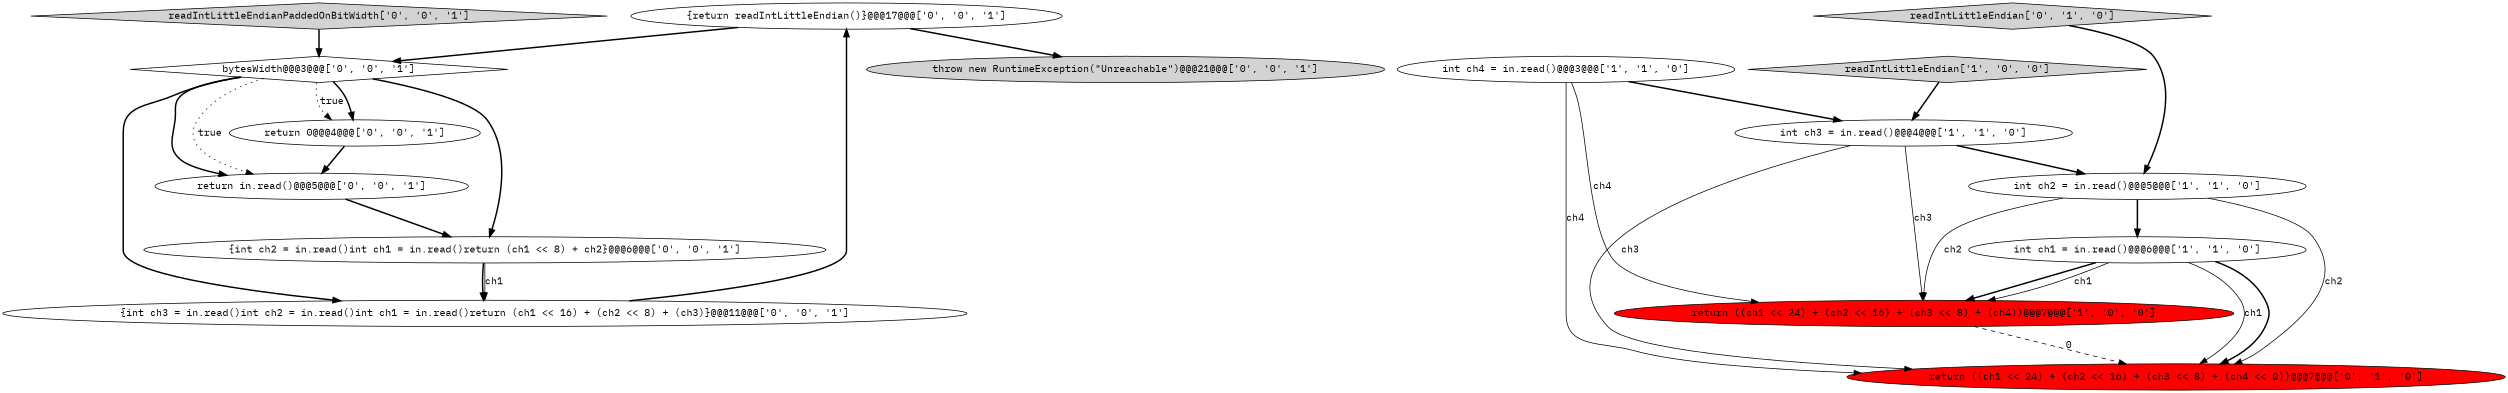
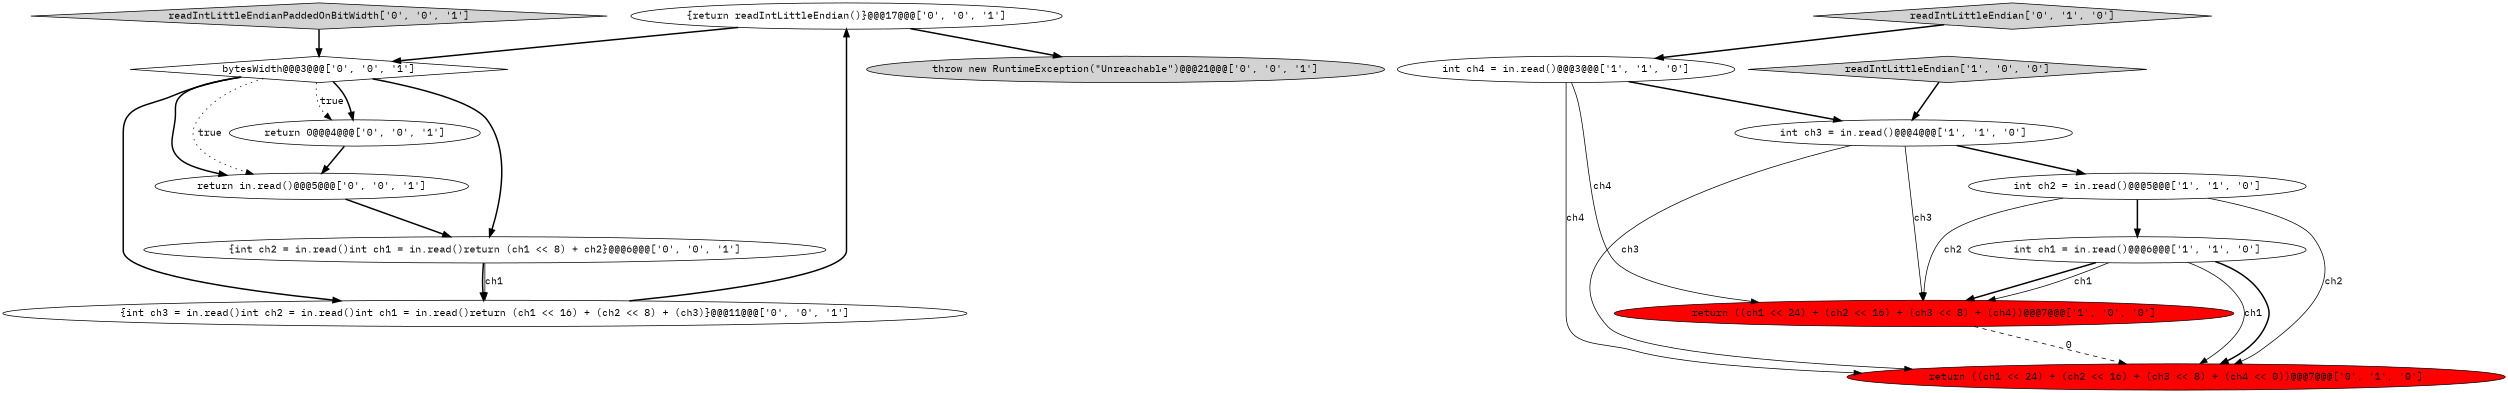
edge "readIntLittleEndian['0', '1', '0']" -> "int ch2 = in.read()@@@5@@@['1', '1', '0']": now "readIntLittleEndian['0', '1', '0']" -> "int ch4 = in.read()@@@3@@@['1', '1', '0']"
